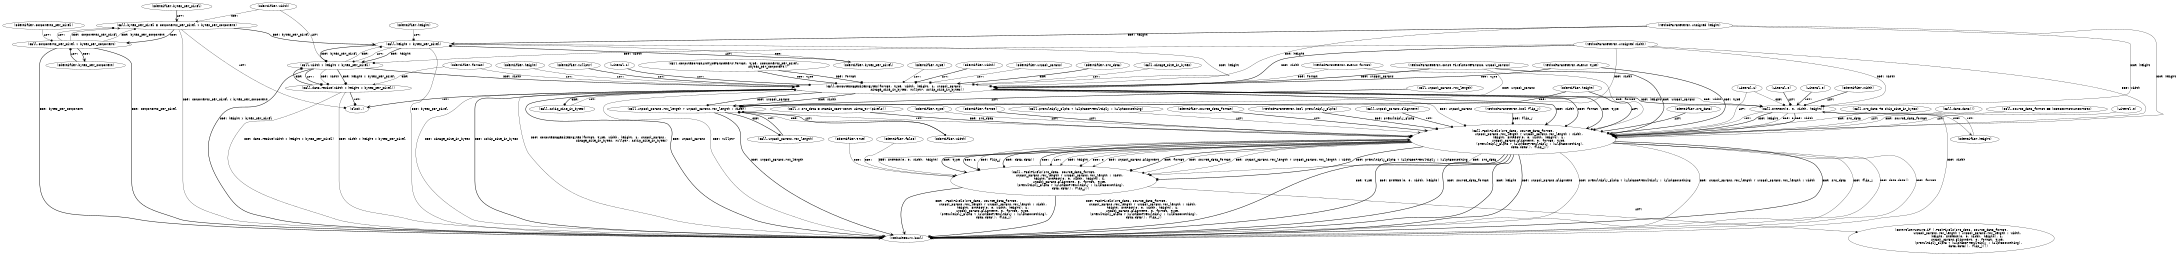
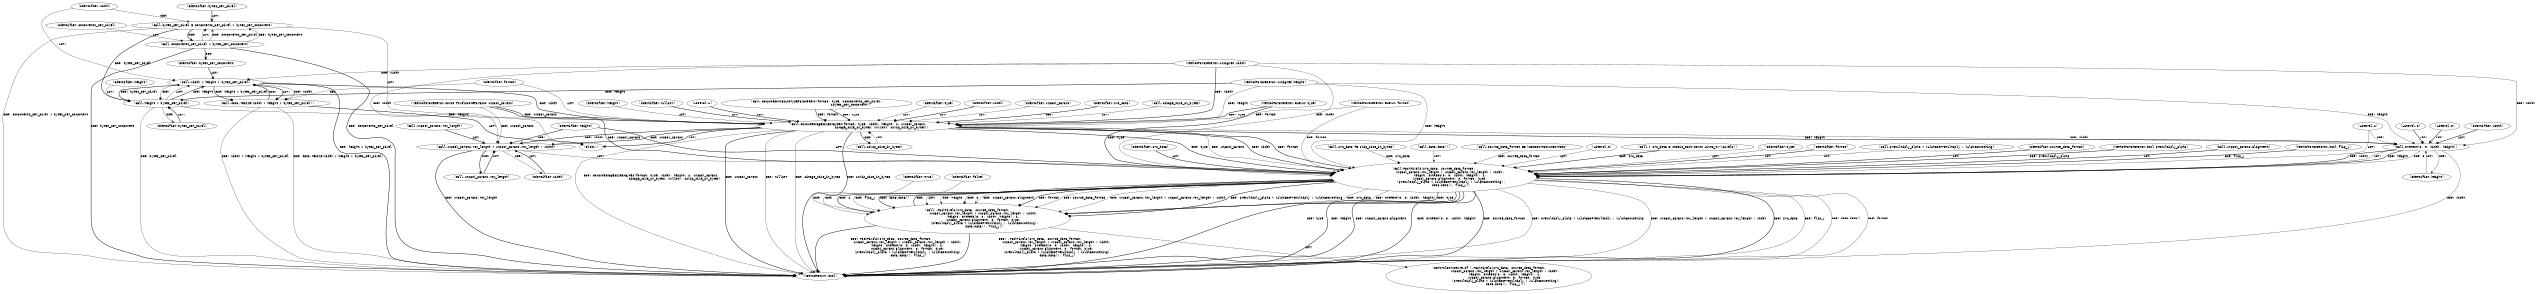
edge "(MethodParameterIn,unsigned height)" -> "(Call,height * bytes_per_pixel)": arrowhead vee -> dot
edge "(Identifier,bytes_per_component)" -> "(Call,components_per_pixel * bytes_per_component)": now "(Identifier,bytes_per_component)" -> "(Call,width * height * bytes_per_pixel)"
